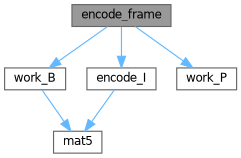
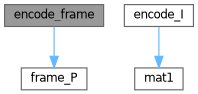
edge "encode_frame" -> "encode_I": removed
node "work_B": removed
node "work_P": label "work_P" -> "frame_P"
node "mat5": label "mat5" -> "mat1"
